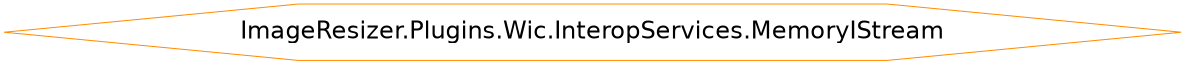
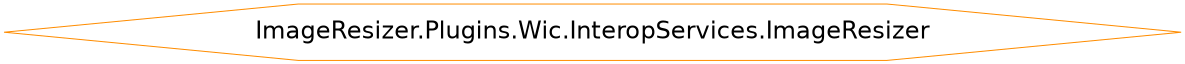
node "ImageResizer.Plugins.Wic.InteropServices.MemoryIStream": label "ImageResizer.Plugins.Wic.InteropServices.MemoryIStream" -> "ImageResizer.Plugins.Wic.InteropServices.ImageResizer"
